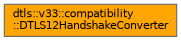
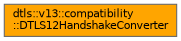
node "dtls::v33::compatibility ::DTLS12HandshakeConverter": label "dtls::v33::compatibility ::DTLS12HandshakeConverter" -> "dtls::v13::compatibility ::DTLS12HandshakeConverter"
